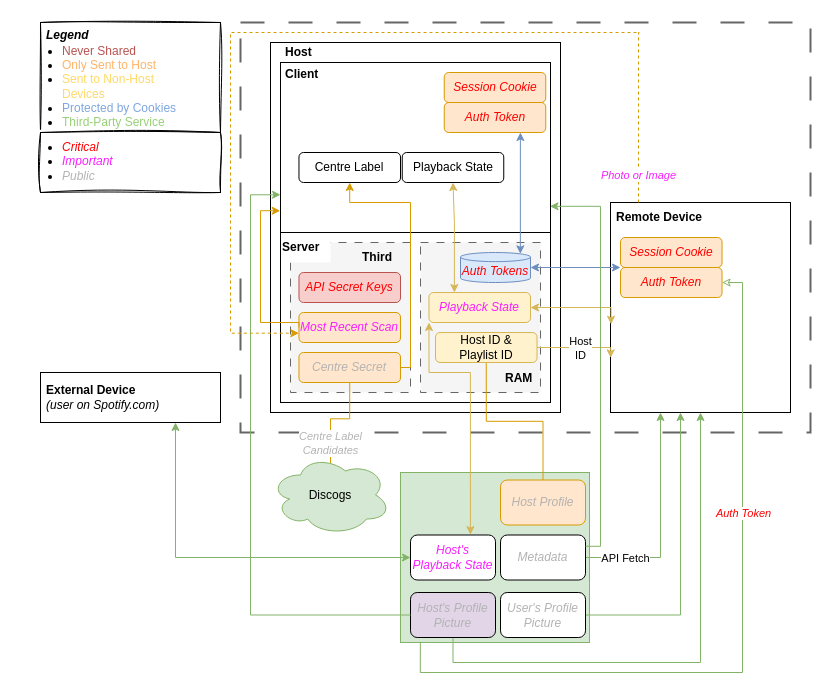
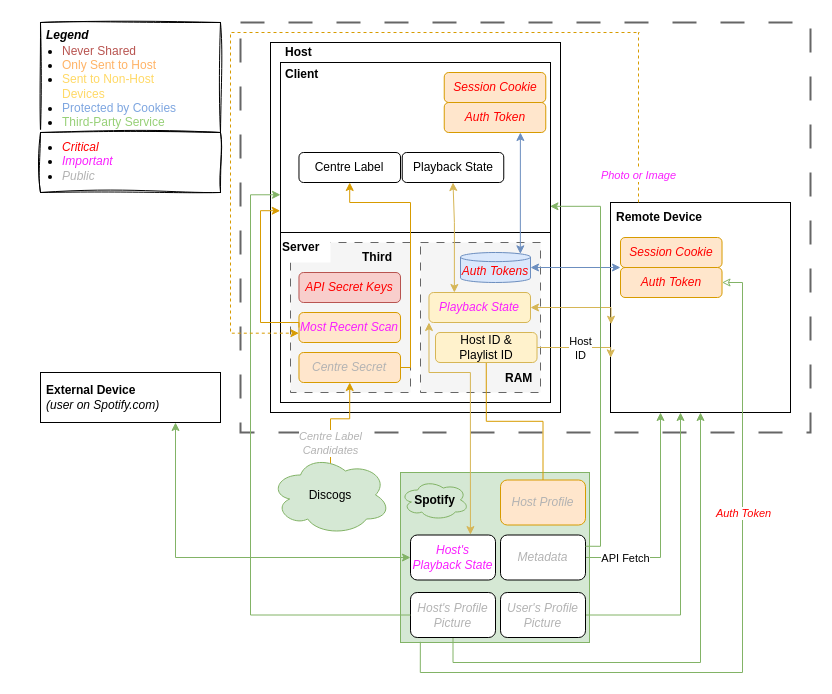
edge "Centre Secret" -- "Discogs": arrowhead none -> classic
node "Spotify": added
node "Host's Profile Picture": fillcolor #e1d5e7 -> #ffffff
